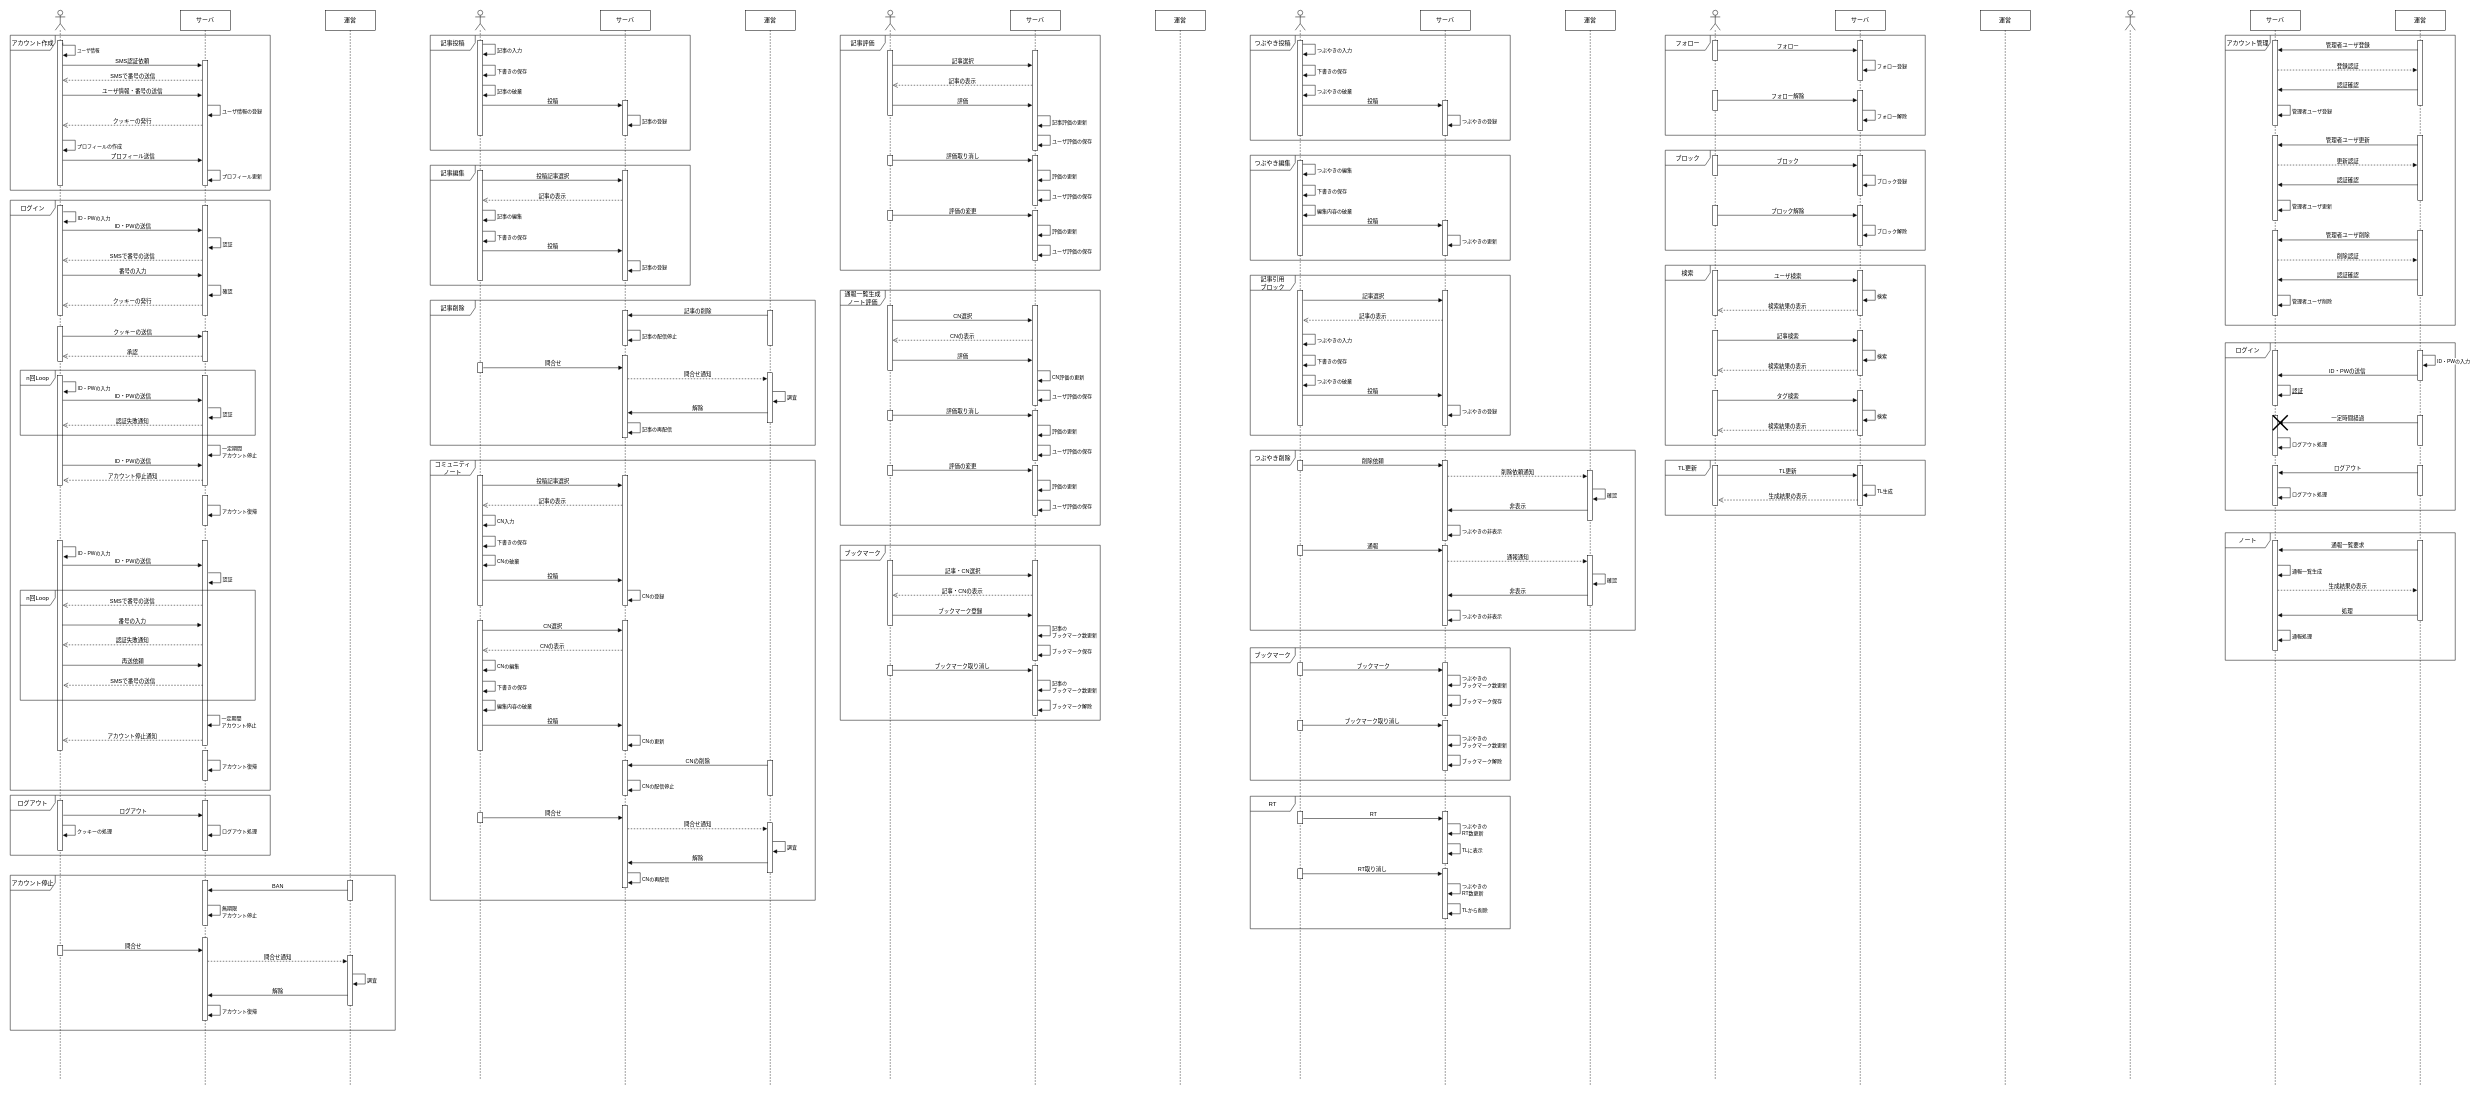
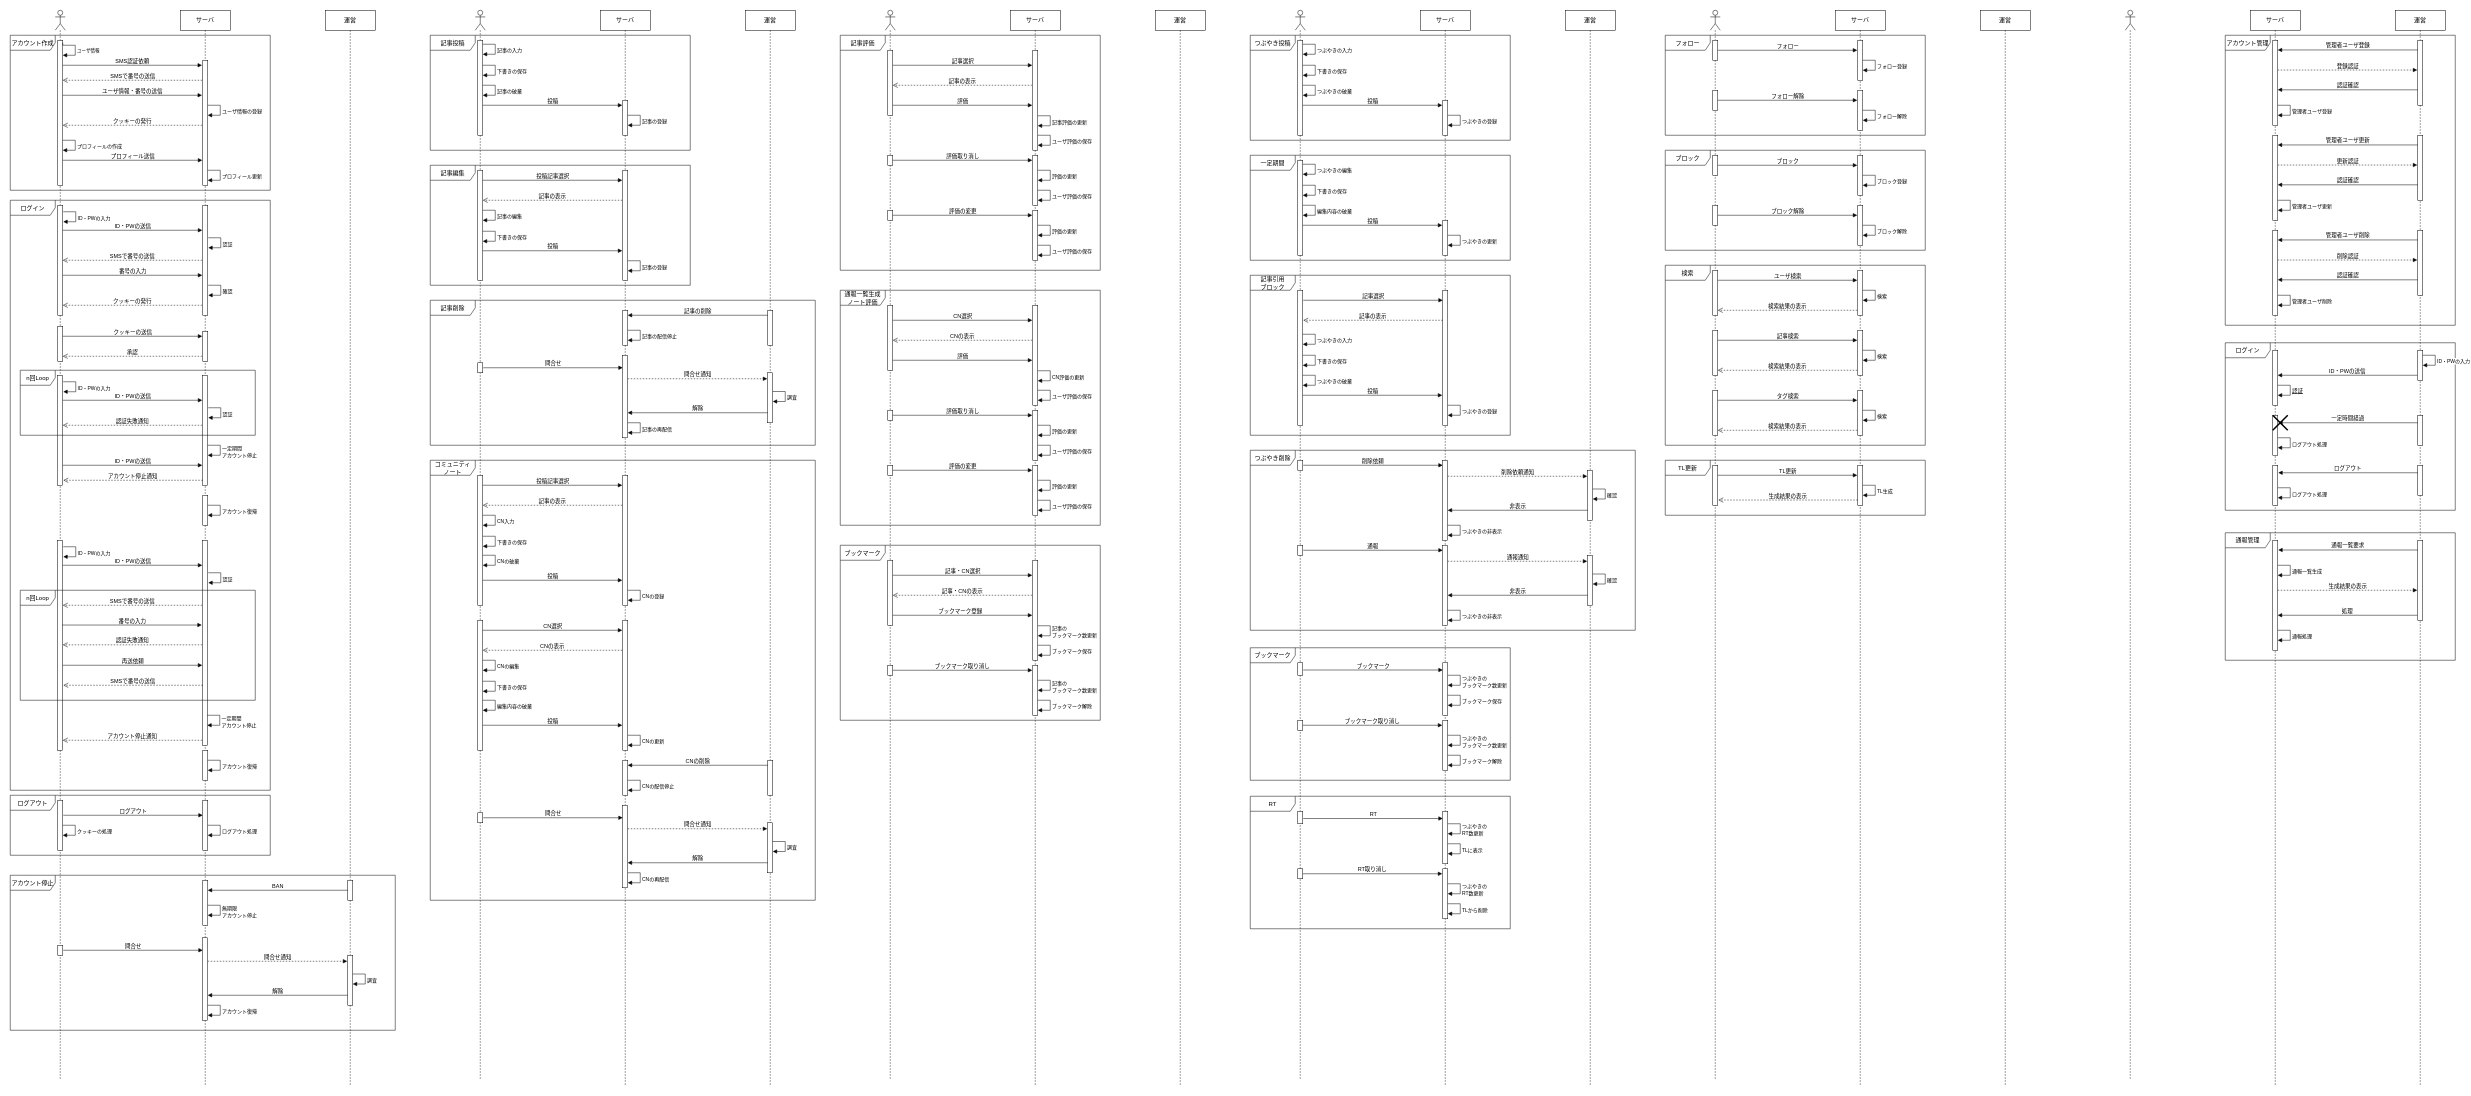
node "つぶやき編集": label "つぶやき編集" -> "一定期間"
node "ノート": label "ノート" -> "通報管理"
